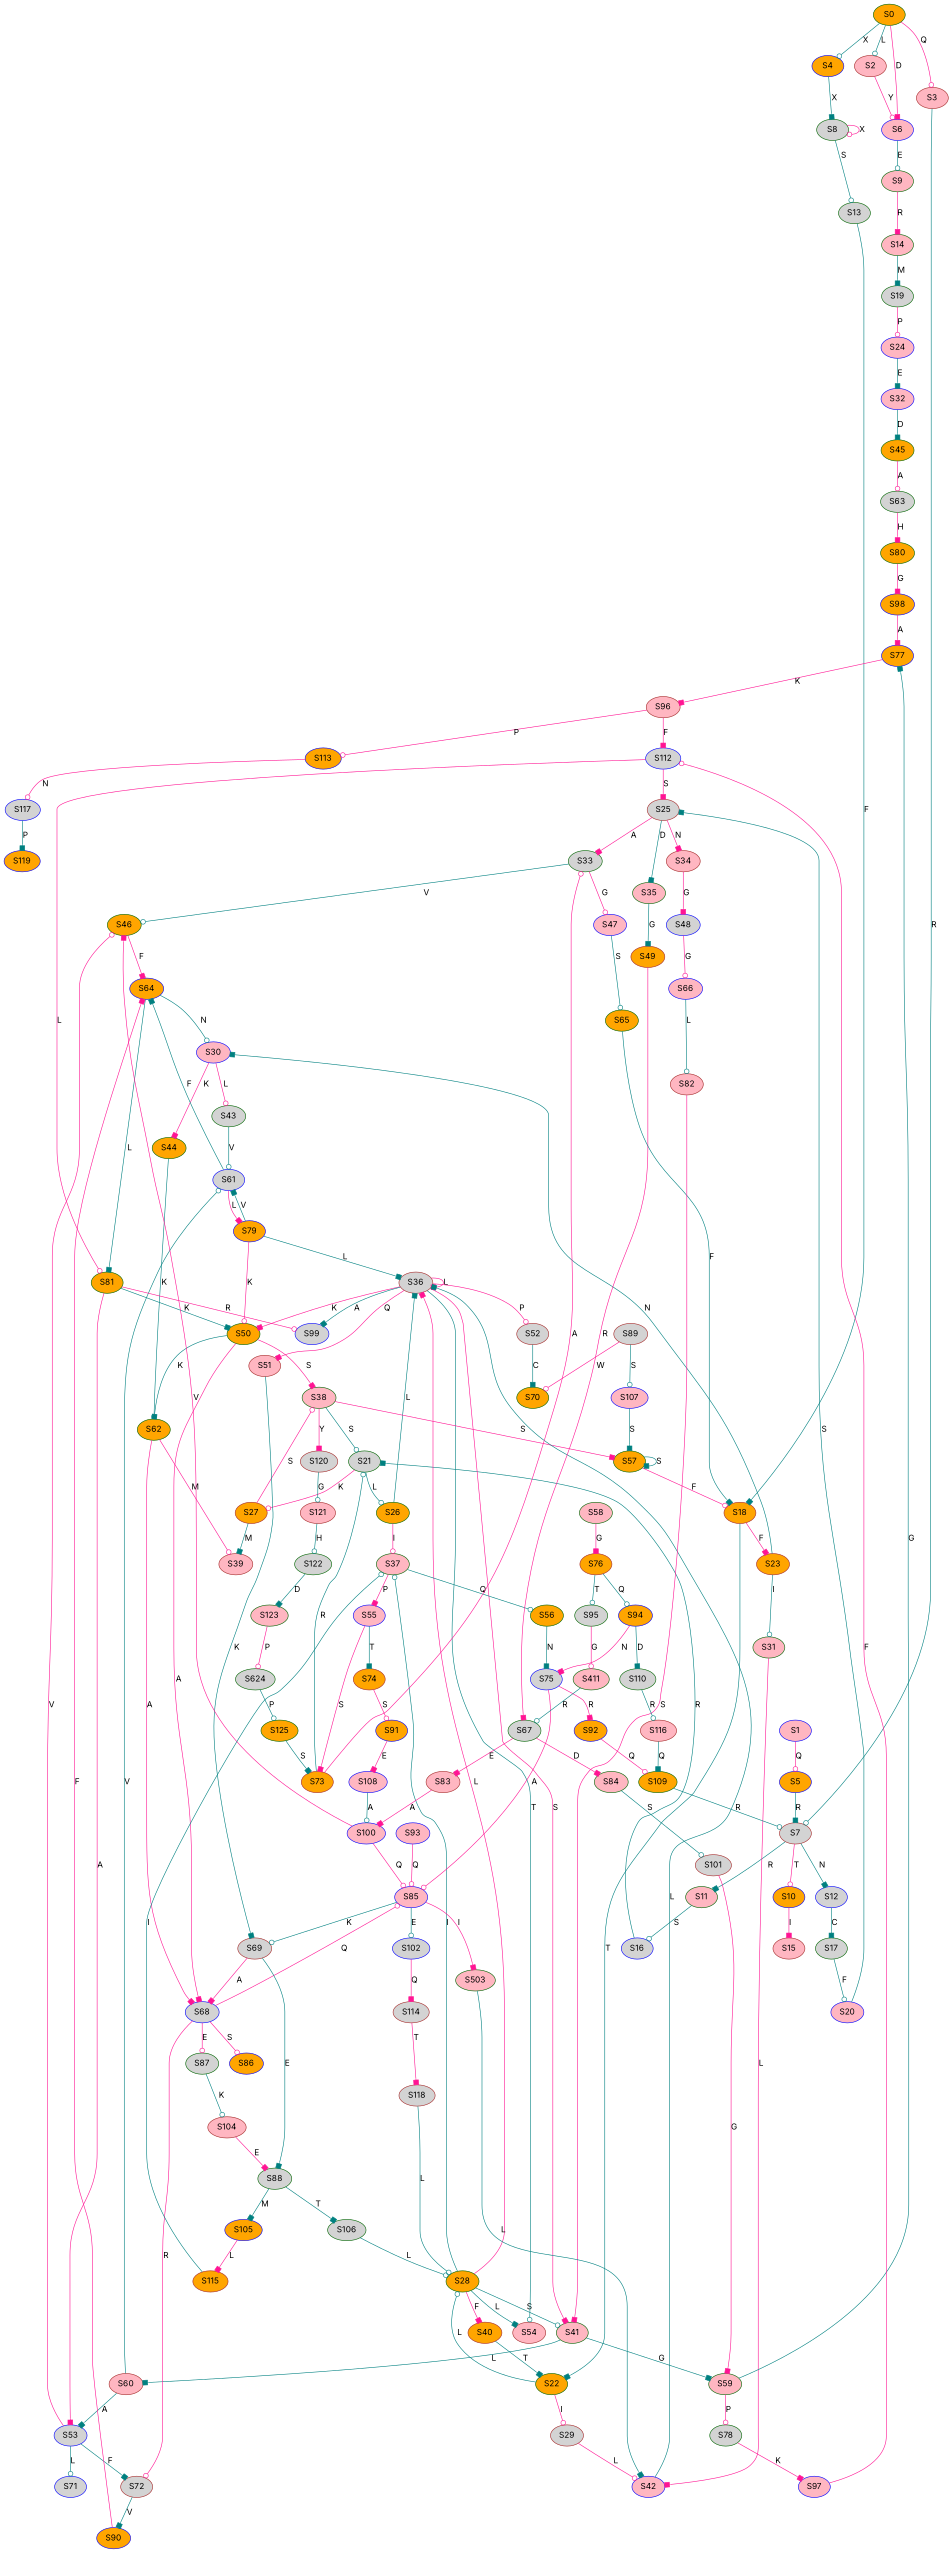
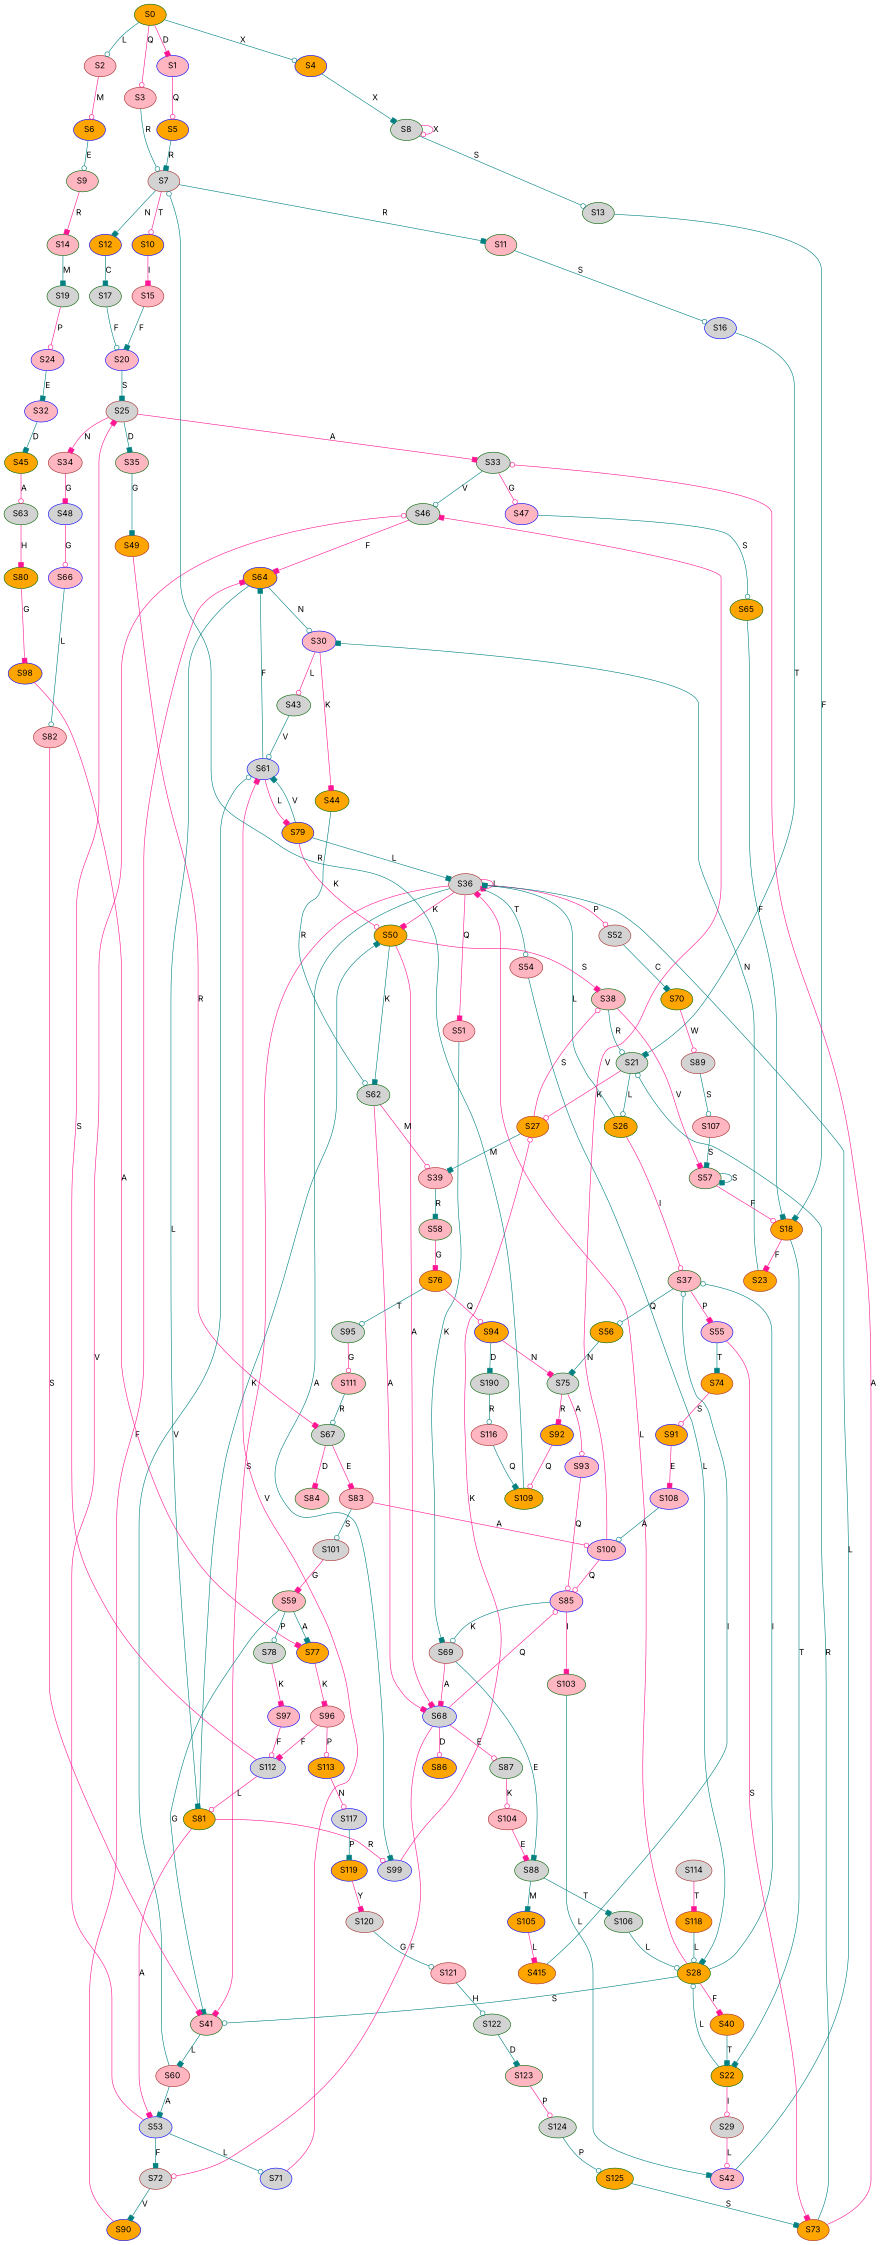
edge "S0" -> "S6": now "S0" -> "S1"
edge "S2" -> "S6": label "Y" -> "M"
node "S6": fillcolor lightpink -> orange
edge "S15" -> "S20": added, label "F"
node "S46": fillcolor orange -> lightgrey
edge "S39" -> "S58": added, label "R"
edge "S44" -> "S62": label "K" -> "R"
edge "S89" -> "S70": reversed
node "S107": color blue -> brown
edge "S38" -> "S120": now "S119" -> "S120"
node "S62": fillcolor orange -> lightgrey
edge "S38" -> "S21": label "S" -> "R"
edge "S38" -> "S57": label "S" -> "V"
node "S57": fillcolor orange -> lightpink
edge "S71" -> "S61": added, label "V"
edge "S99" -> "S27": added, label "K"
edge "S59" -> "S77": label "G" -> "A"
edge "S76" -> "S94": color teal -> deeppink
node "S31": removed
node "S624": label "S624" -> "S124"
node "S75": color blue -> darkgreen
node "S411": label "S411" -> "S111"
node "S110": label "S110" -> "S190"
edge "S16" -> "S21": label "R" -> "T"
edge "S75" -> "S85": now "S75" -> "S93"
edge "S83" -> "S100": arrowhead box -> odot
edge "S84" -> "S101": now "S83" -> "S101"
node "S12": fillcolor lightgrey -> orange
node "S102": removed
node "S503": label "S503" -> "S103"
edge "S68" -> "S86": label "S" -> "D"
edge "S87" -> "S104": color teal -> deeppink
node "S118": fillcolor lightgrey -> orange
edge "S68" -> "S72": label "R" -> "F"
node "S115": label "S115" -> "S415"
edge "S28" -> "S54": reversed
edge "S41" -> "S59": reversed
edge "S59" -> "S78": color deeppink -> teal
